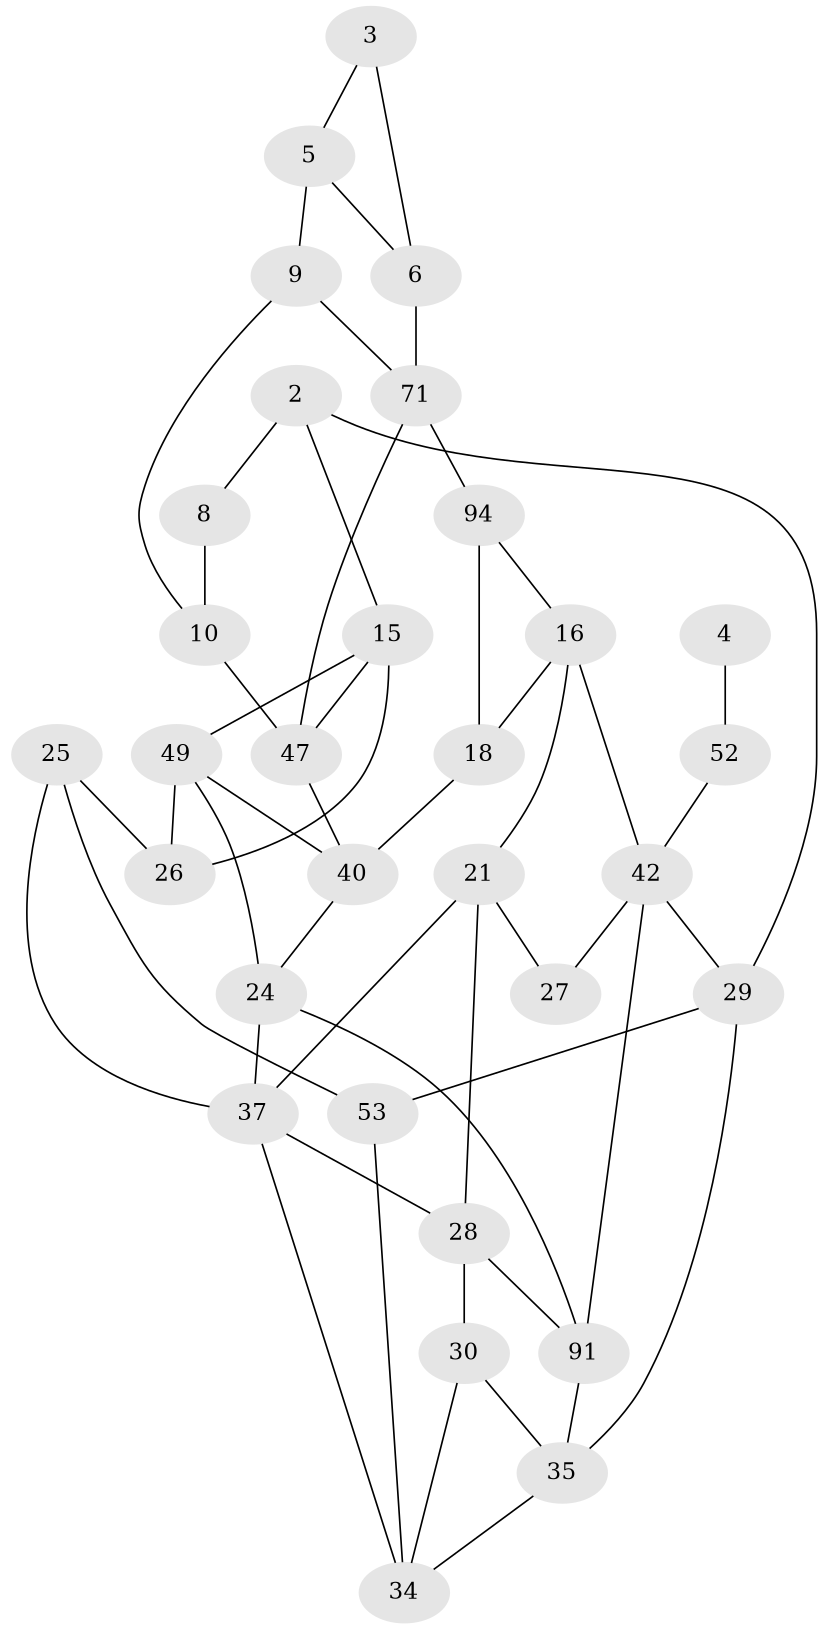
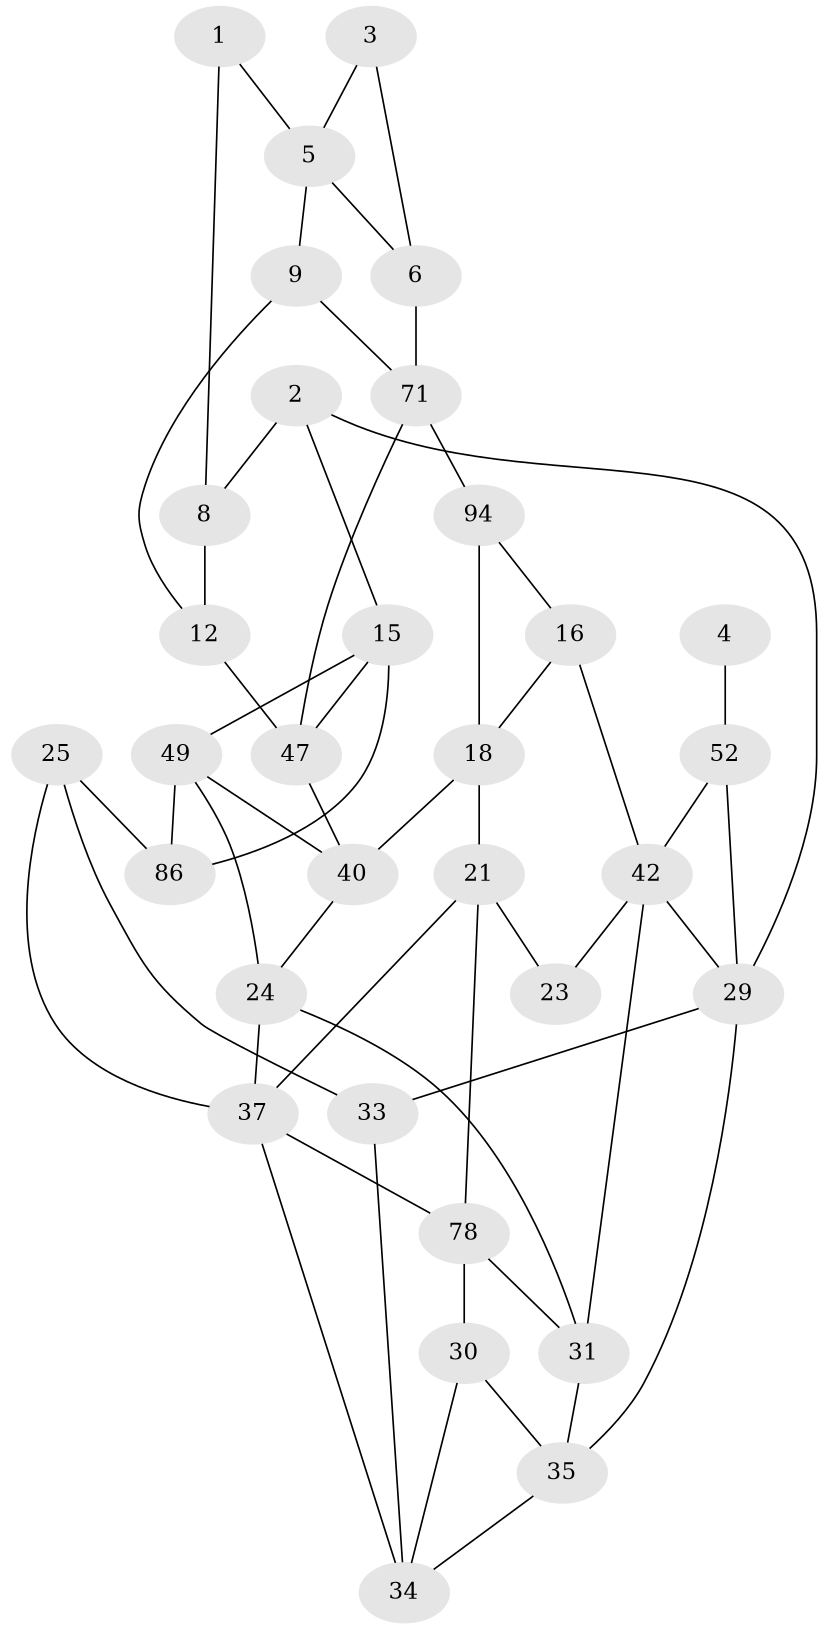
node "1": added
node "10": label "10" -> "12"
edge "16" -- "21": now "18" -- "21"
node "26": label "26" -> "86"
edge "52" -- "29": added
node "27": label "27" -> "23"
node "53": label "53" -> "33"
node "28": label "28" -> "78"
node "91": label "91" -> "31"
